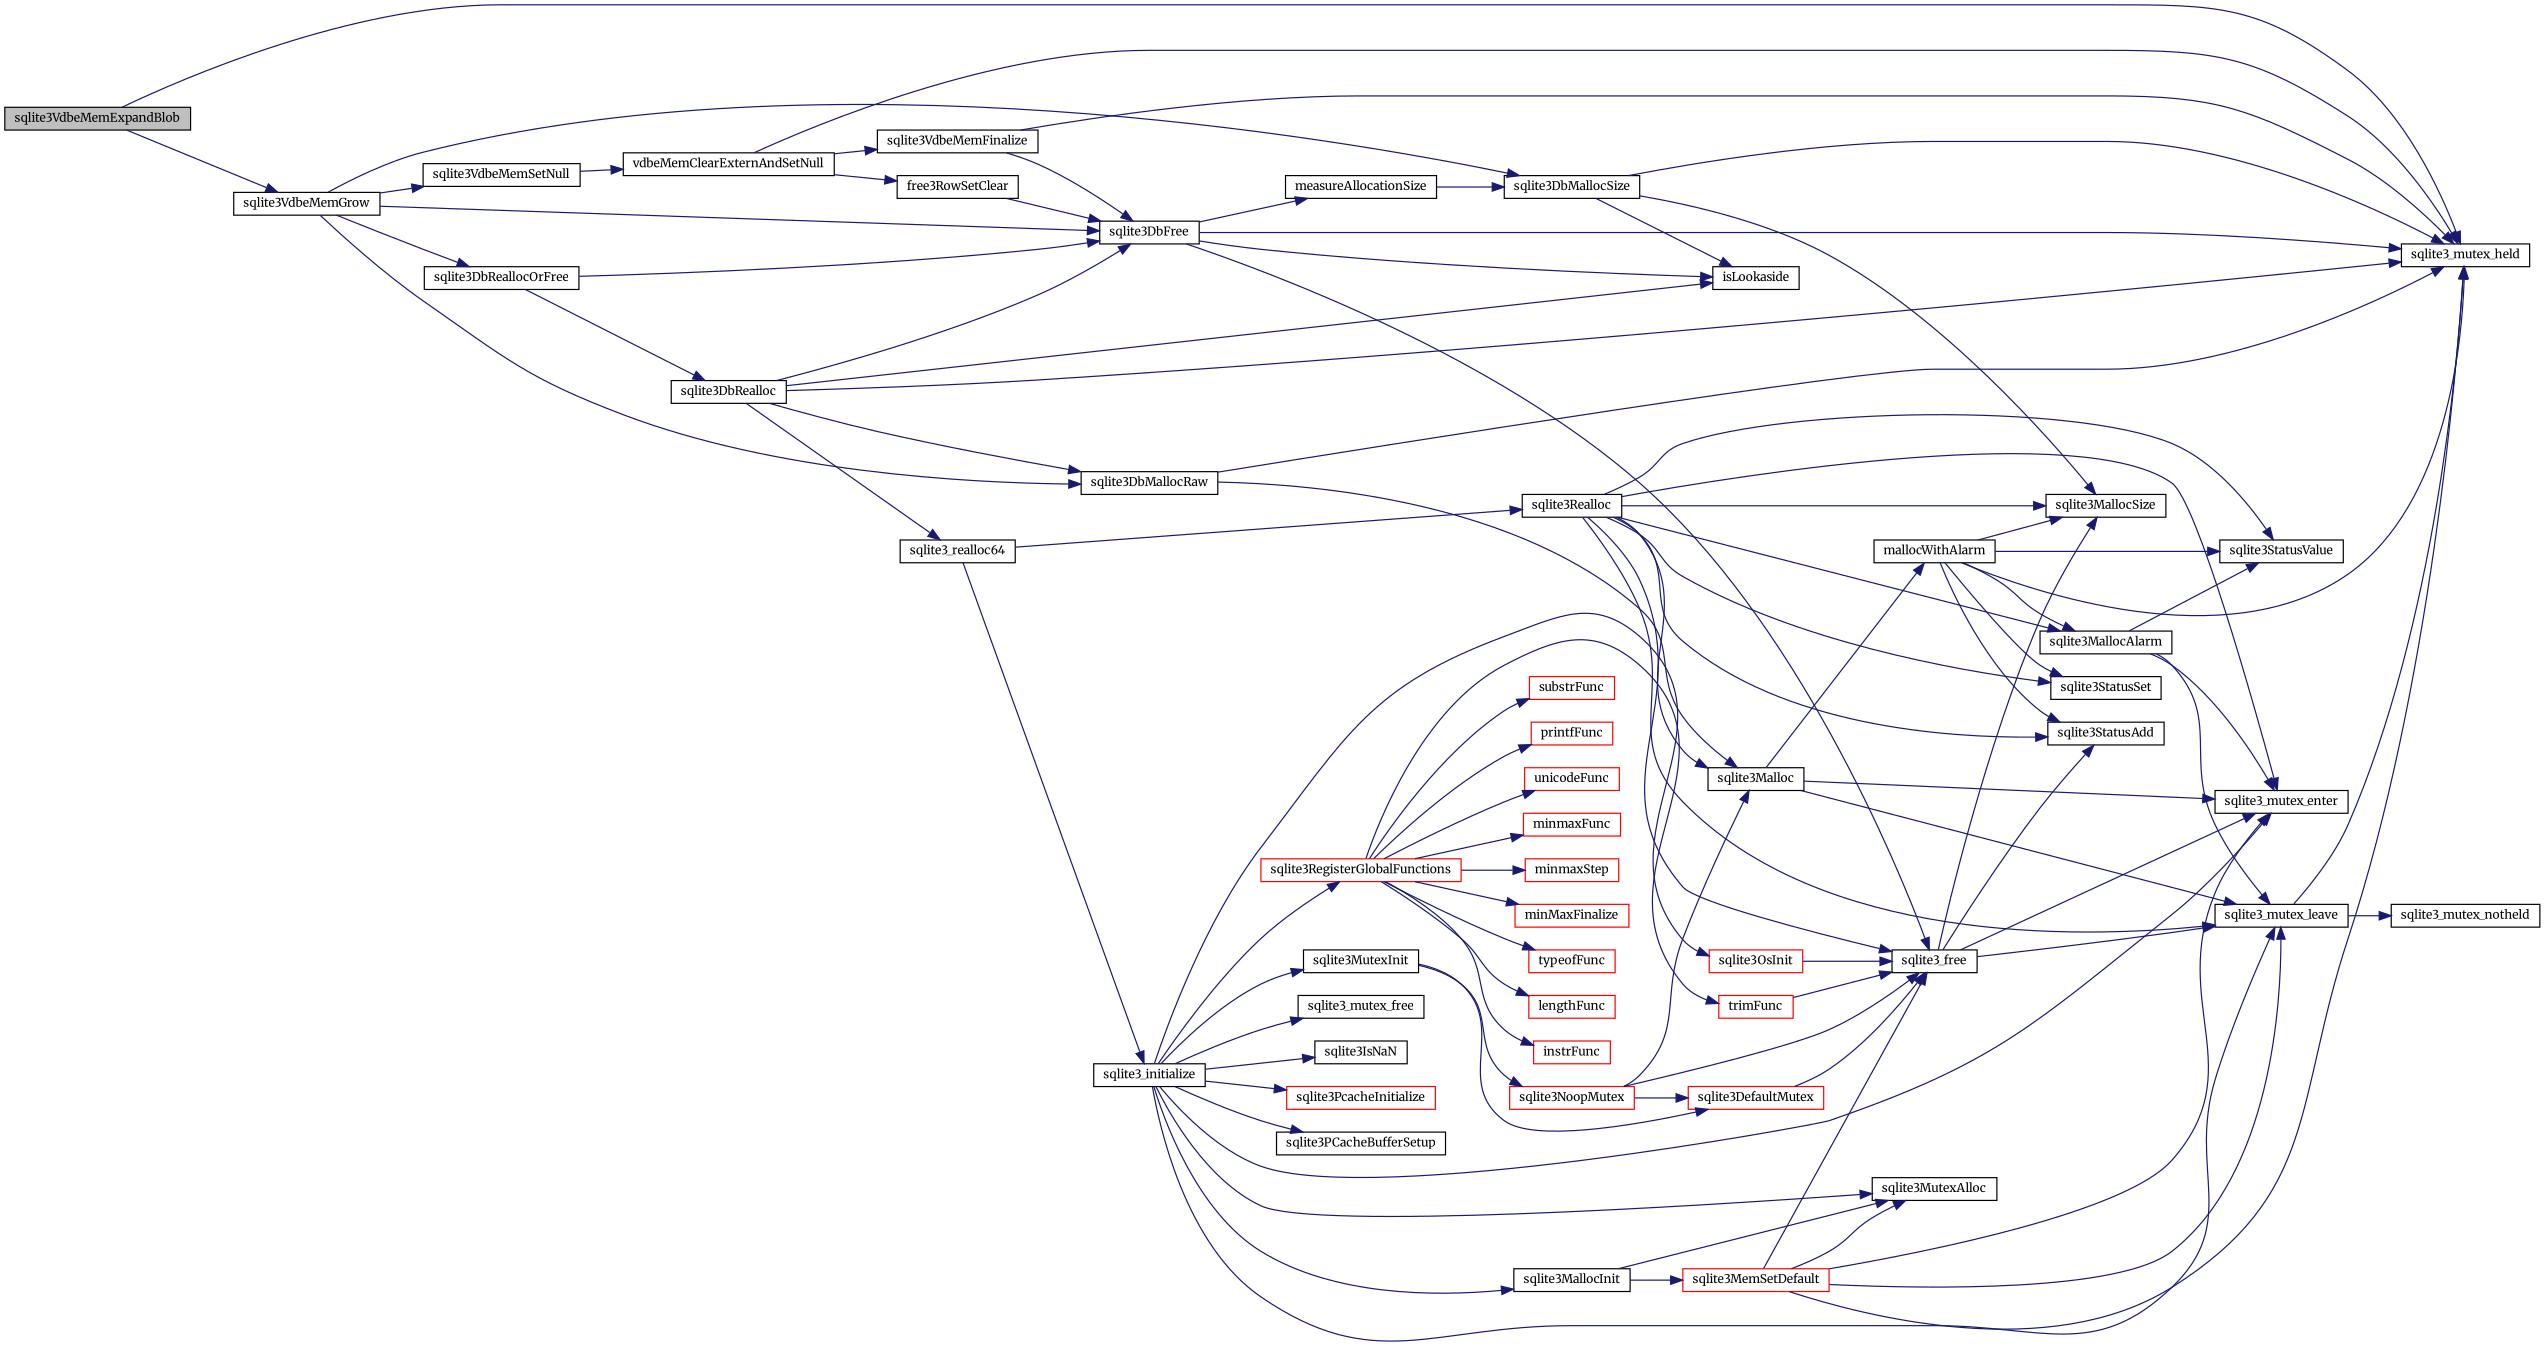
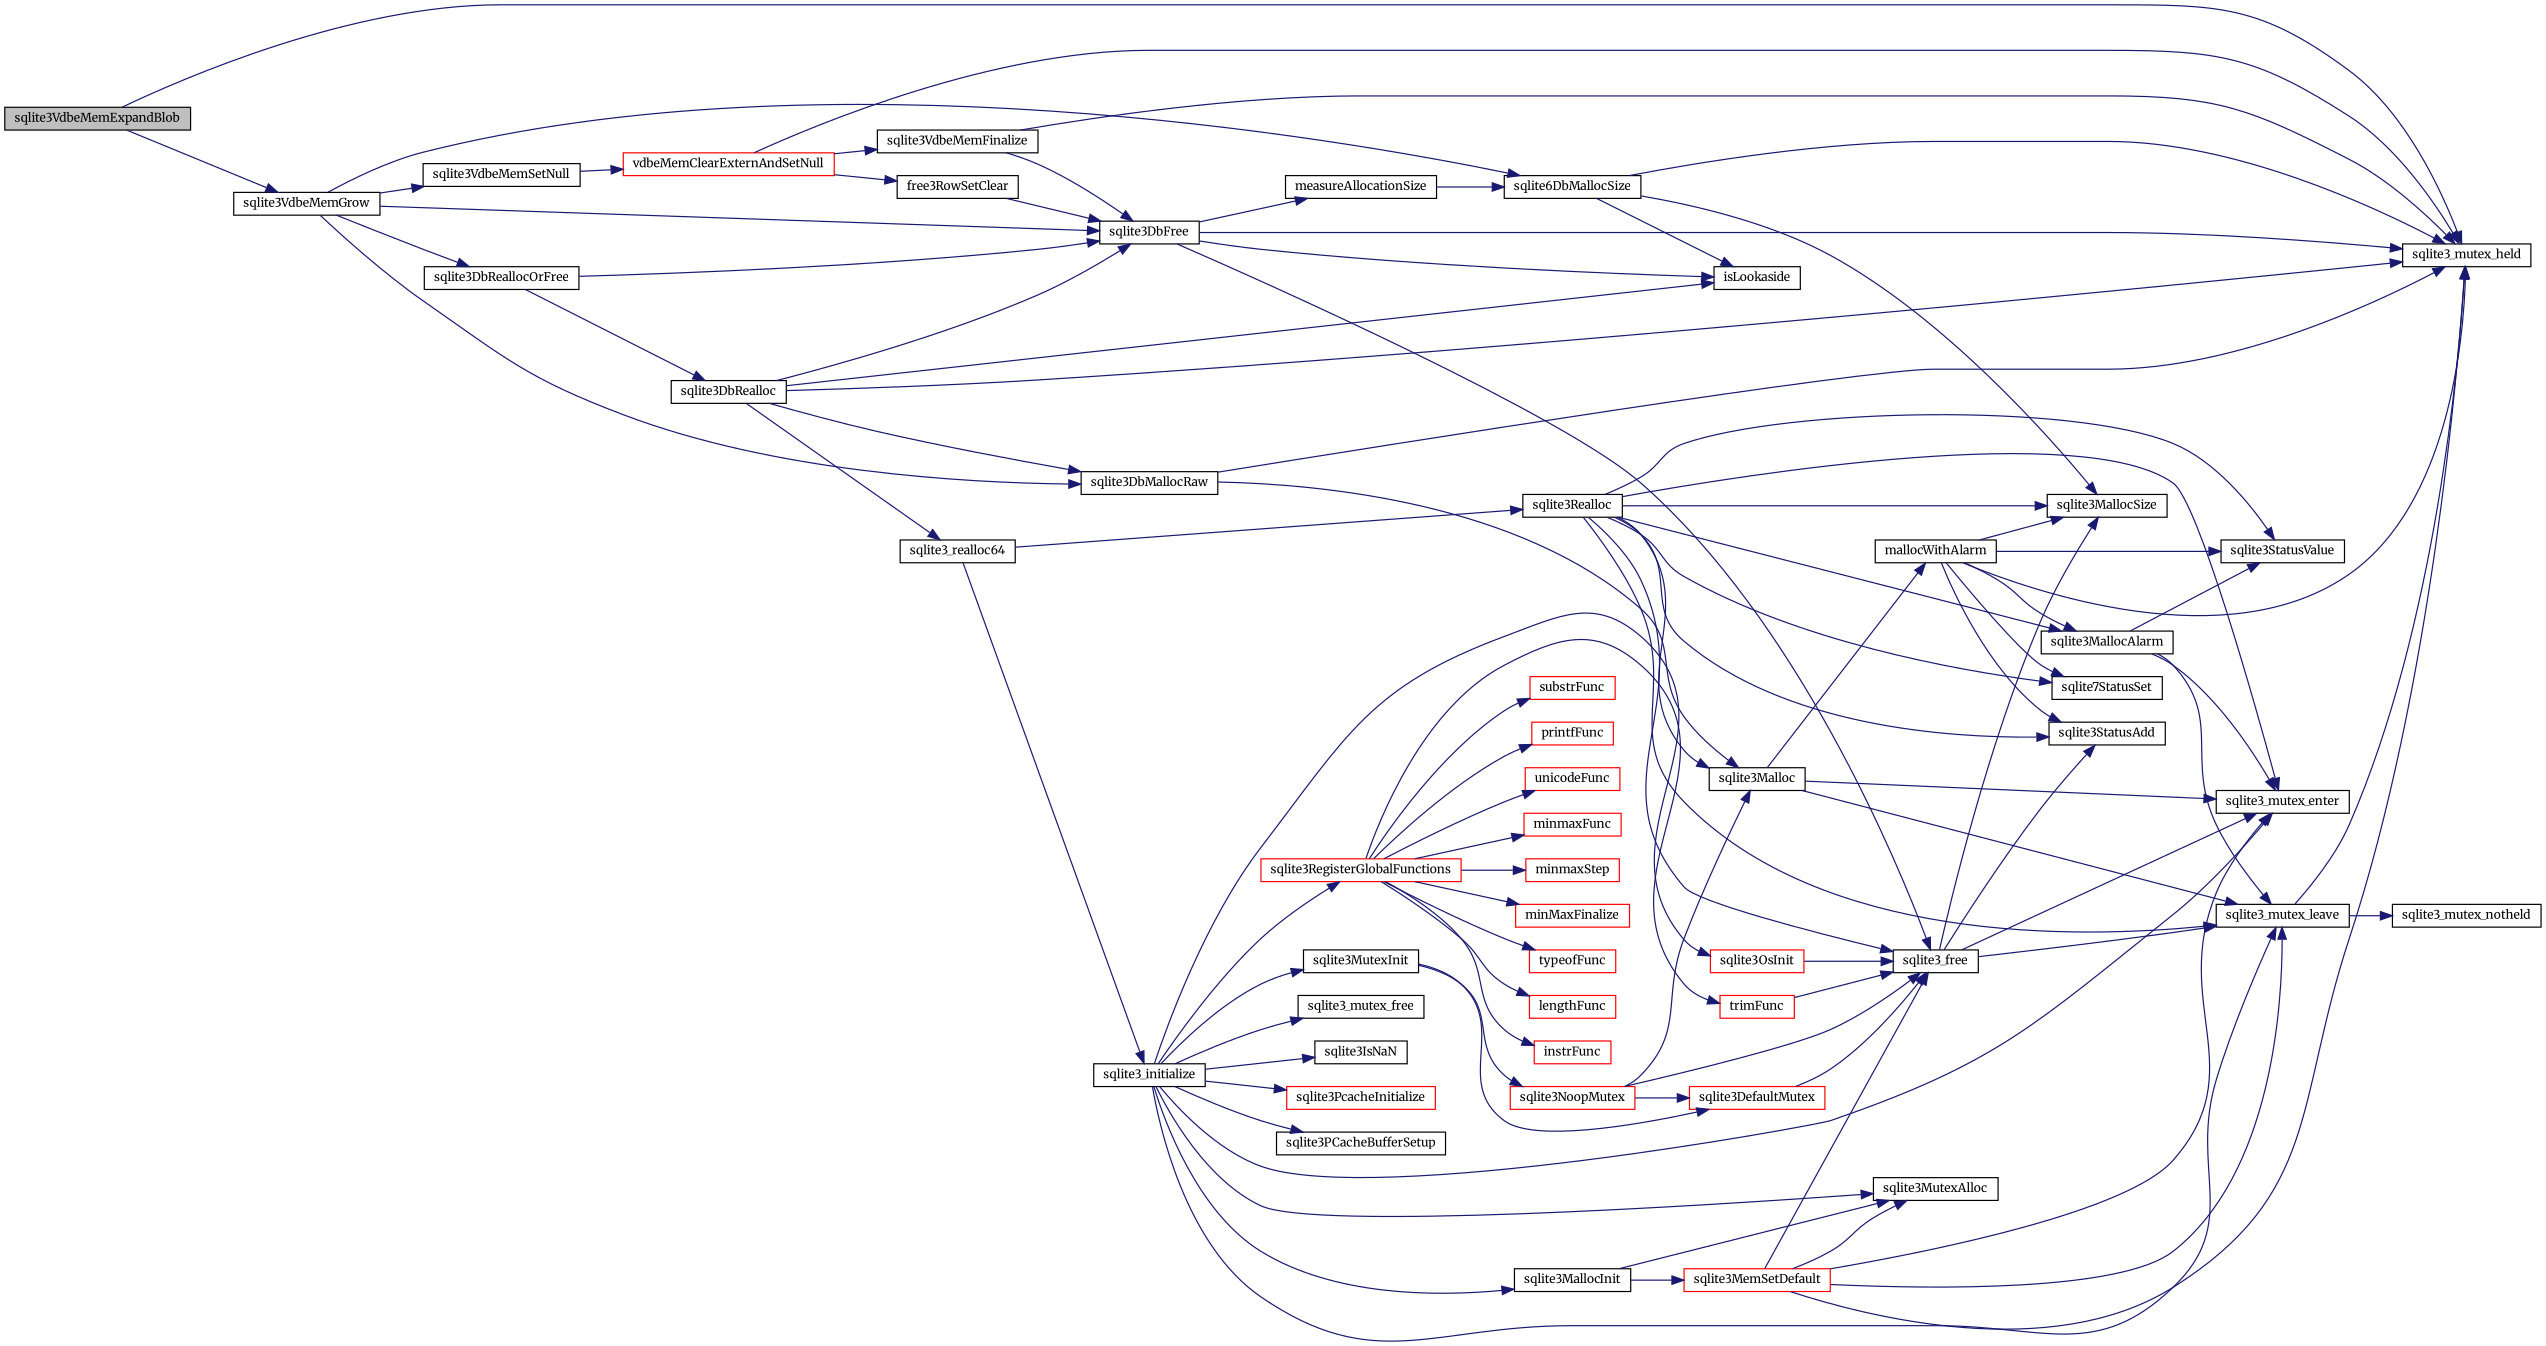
node "vdbeMemClearExternAndSetNull": color black -> red
node "sqlite3DbMallocSize": label "sqlite3DbMallocSize" -> "sqlite6DbMallocSize"
node "sqlite3StatusSet": label "sqlite3StatusSet" -> "sqlite7StatusSet"
